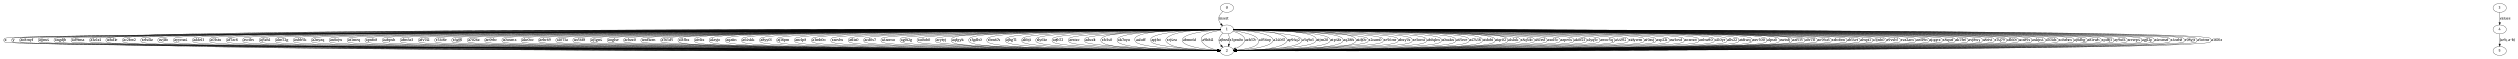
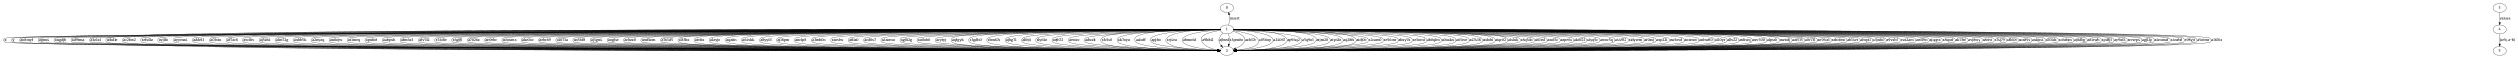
edge "0" -> "1": reversed
